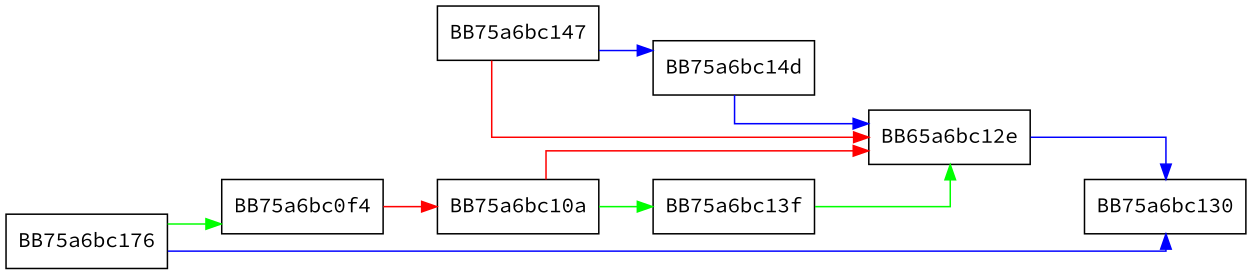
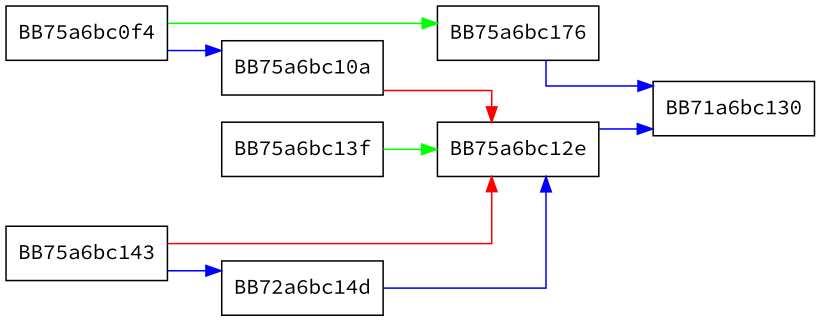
node "BB75a6bc147": label "BB75a6bc147" -> "BB75a6bc143"
node "BB75a6bc14d": label "BB75a6bc14d" -> "BB72a6bc14d"
node "BB65a6bc12e": label "BB65a6bc12e" -> "BB75a6bc12e"
edge "BB75a6bc0f4" -> "BB75a6bc10a": color red -> blue
edge "BB75a6bc10a" -> "BB75a6bc13f": removed
node "BB75a6bc130": label "BB75a6bc130" -> "BB71a6bc130"
edge "BB75a6bc176" -> "BB75a6bc0f4": reversed
